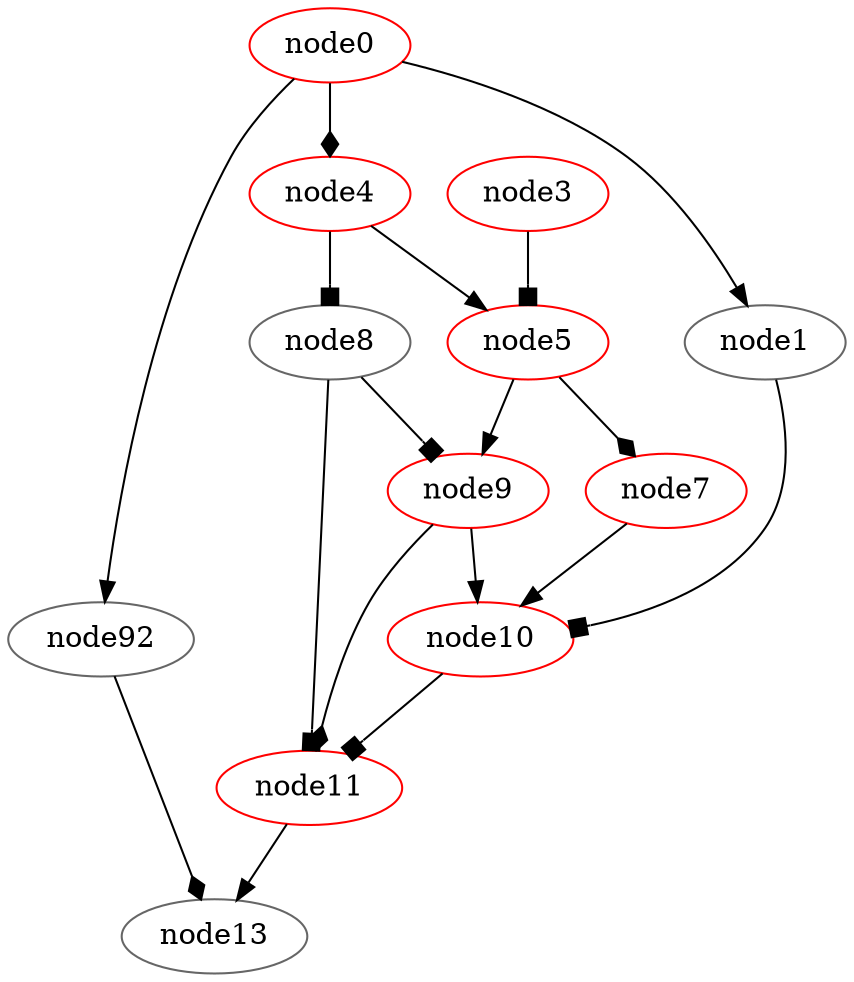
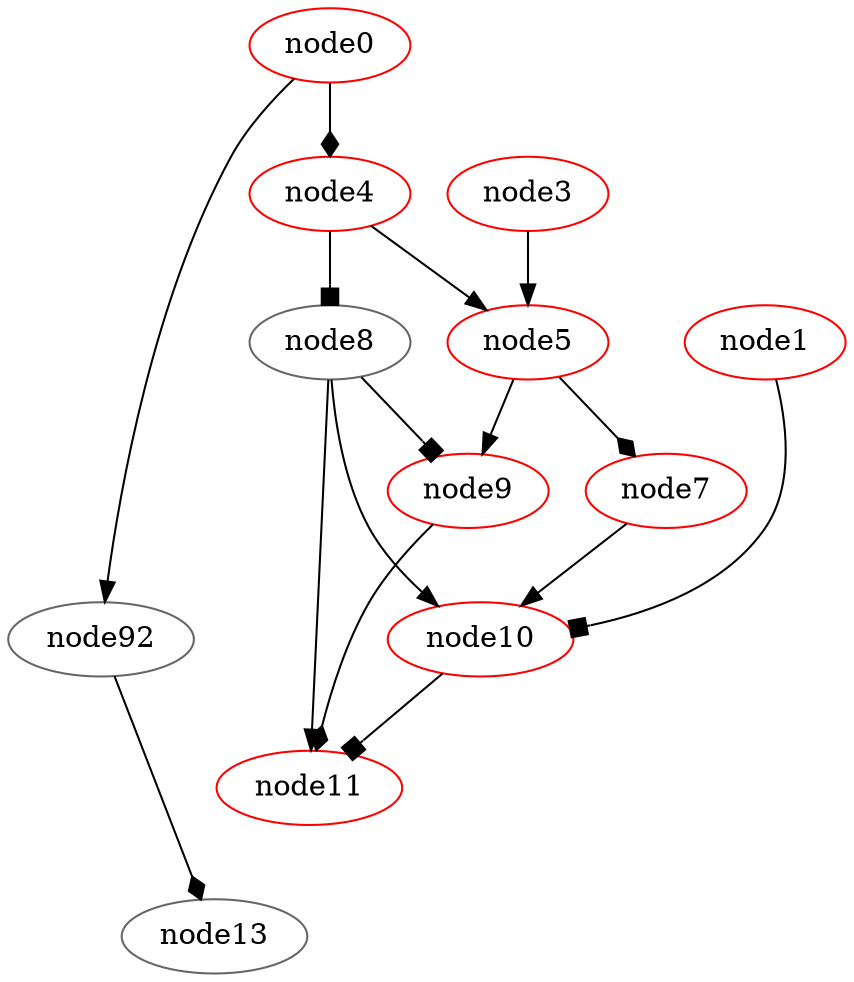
edge "node0" -> "node1": removed
edge "node3" -> "node5": arrowhead box -> normal
node "node1": color gray40 -> red
edge "node8" -> "node11": arrowhead box -> normal
edge "node9" -> "node10": now "node8" -> "node10"
edge "node11" -> "node13": removed
